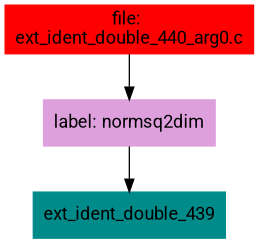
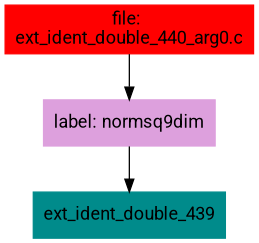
node "label: normsq2dim": label "label: normsq2dim" -> "label: normsq9dim"
